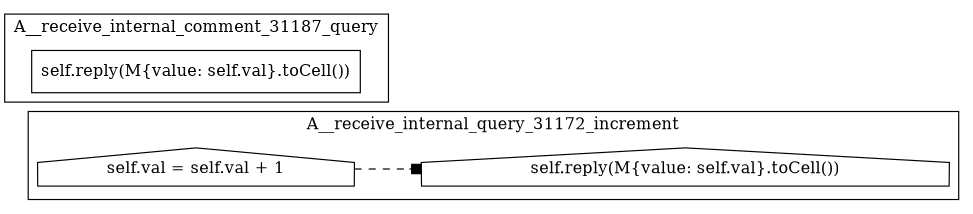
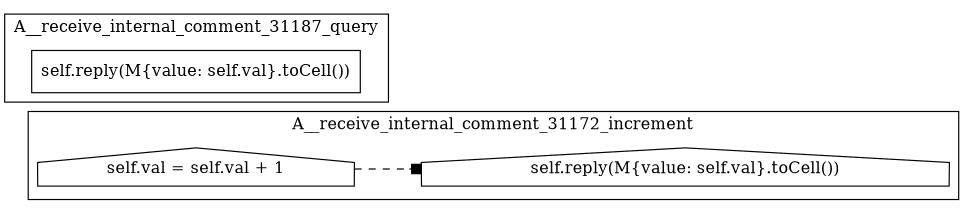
cluster "A__receive_internal_query_31172_increment": label "A__receive_internal_query_31172_increment" -> "A__receive_internal_comment_31172_increment"
